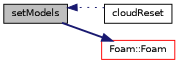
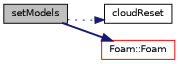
edge "cloudReset" -> "setModels": reversed
